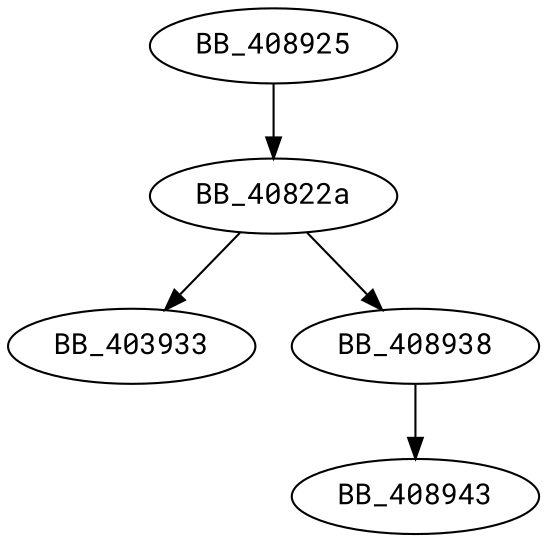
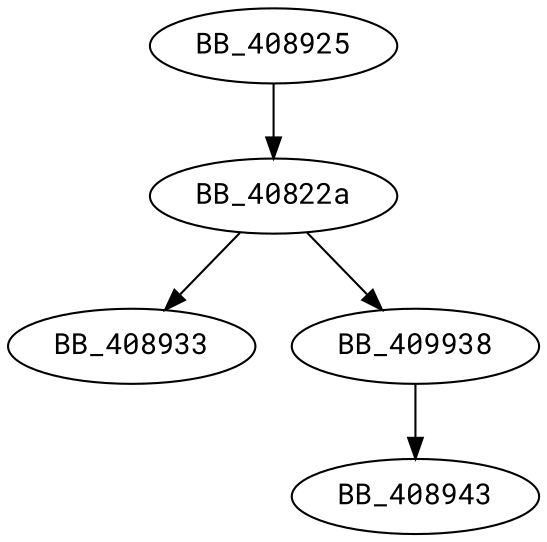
node "BB_403933": label "BB_403933" -> "BB_408933"
node "BB_408938": label "BB_408938" -> "BB_409938"
